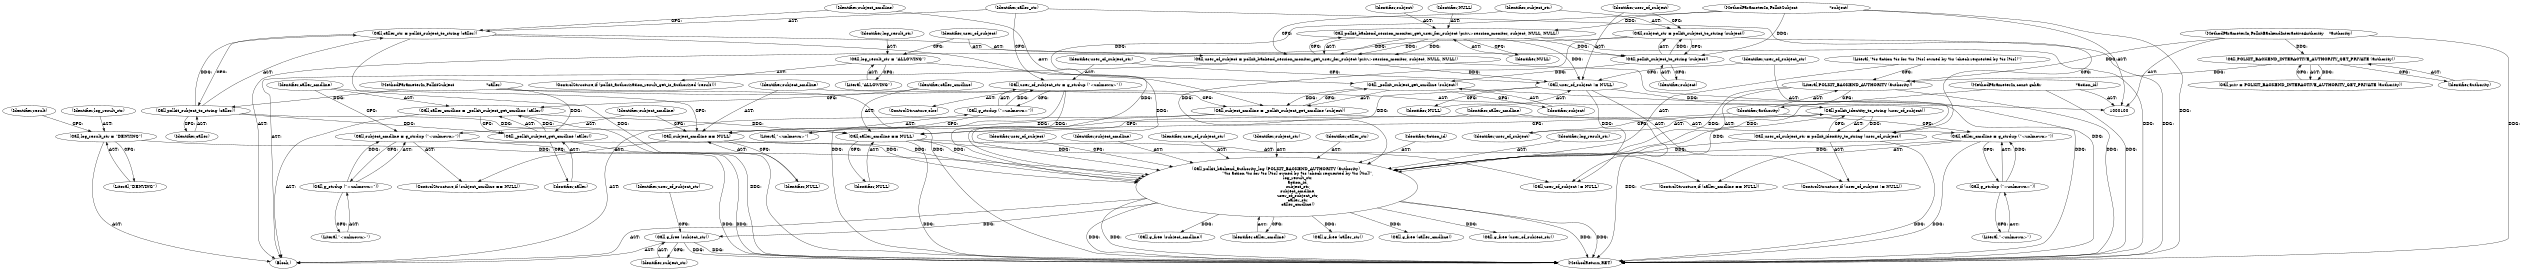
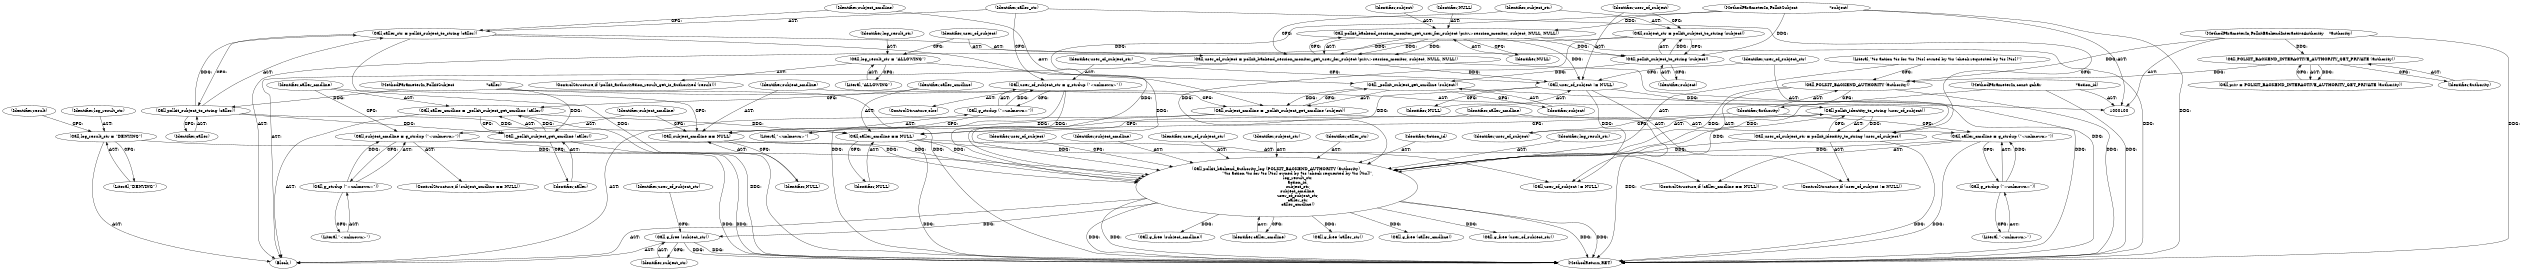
node "(Literal,POLKIT_BACKEND_AUTHORITY (authority))": label "(Literal,POLKIT_BACKEND_AUTHORITY (authority))" -> "(Call,POLKIT_BACKEND_AUTHORITY (authority))"
edge "(Call,subject_cmdline == NULL)" -> "(ControlStructure,if (subject_cmdline == NULL))": removed, label "AST:"
edge "(Call,subject_str = polkit_subject_to_string (subject))" -> "(MethodReturn,RET)": removed, label "DDG:"
